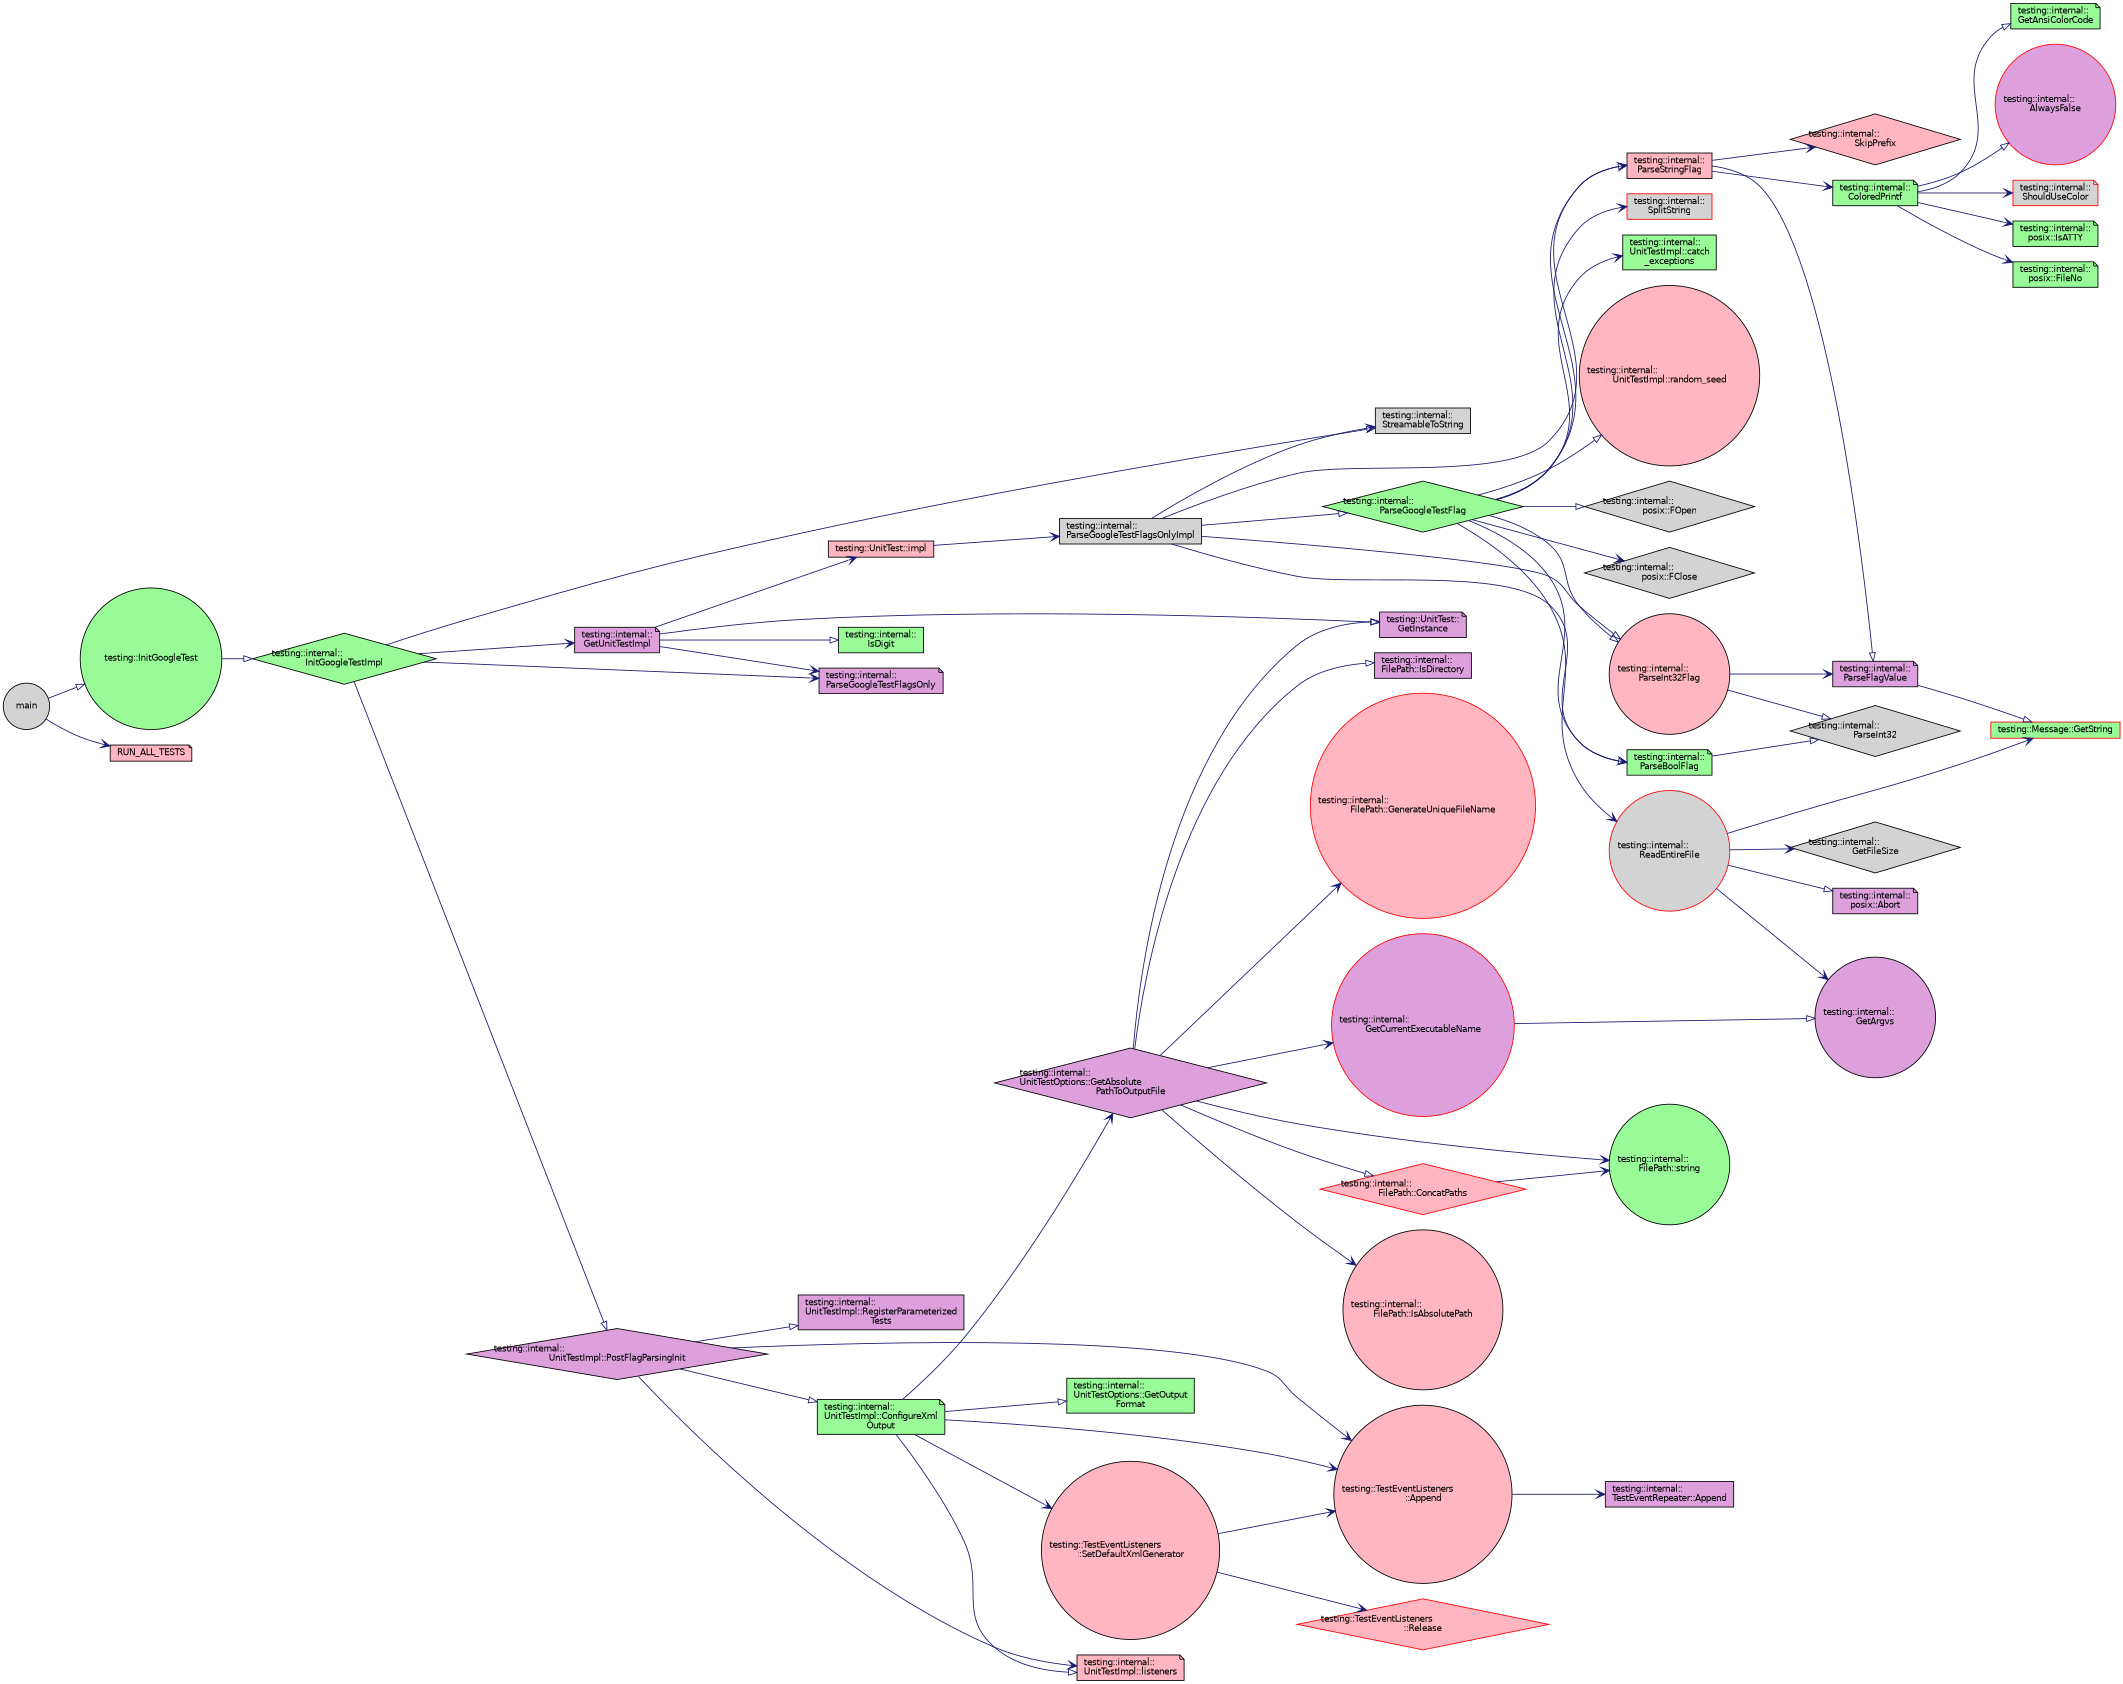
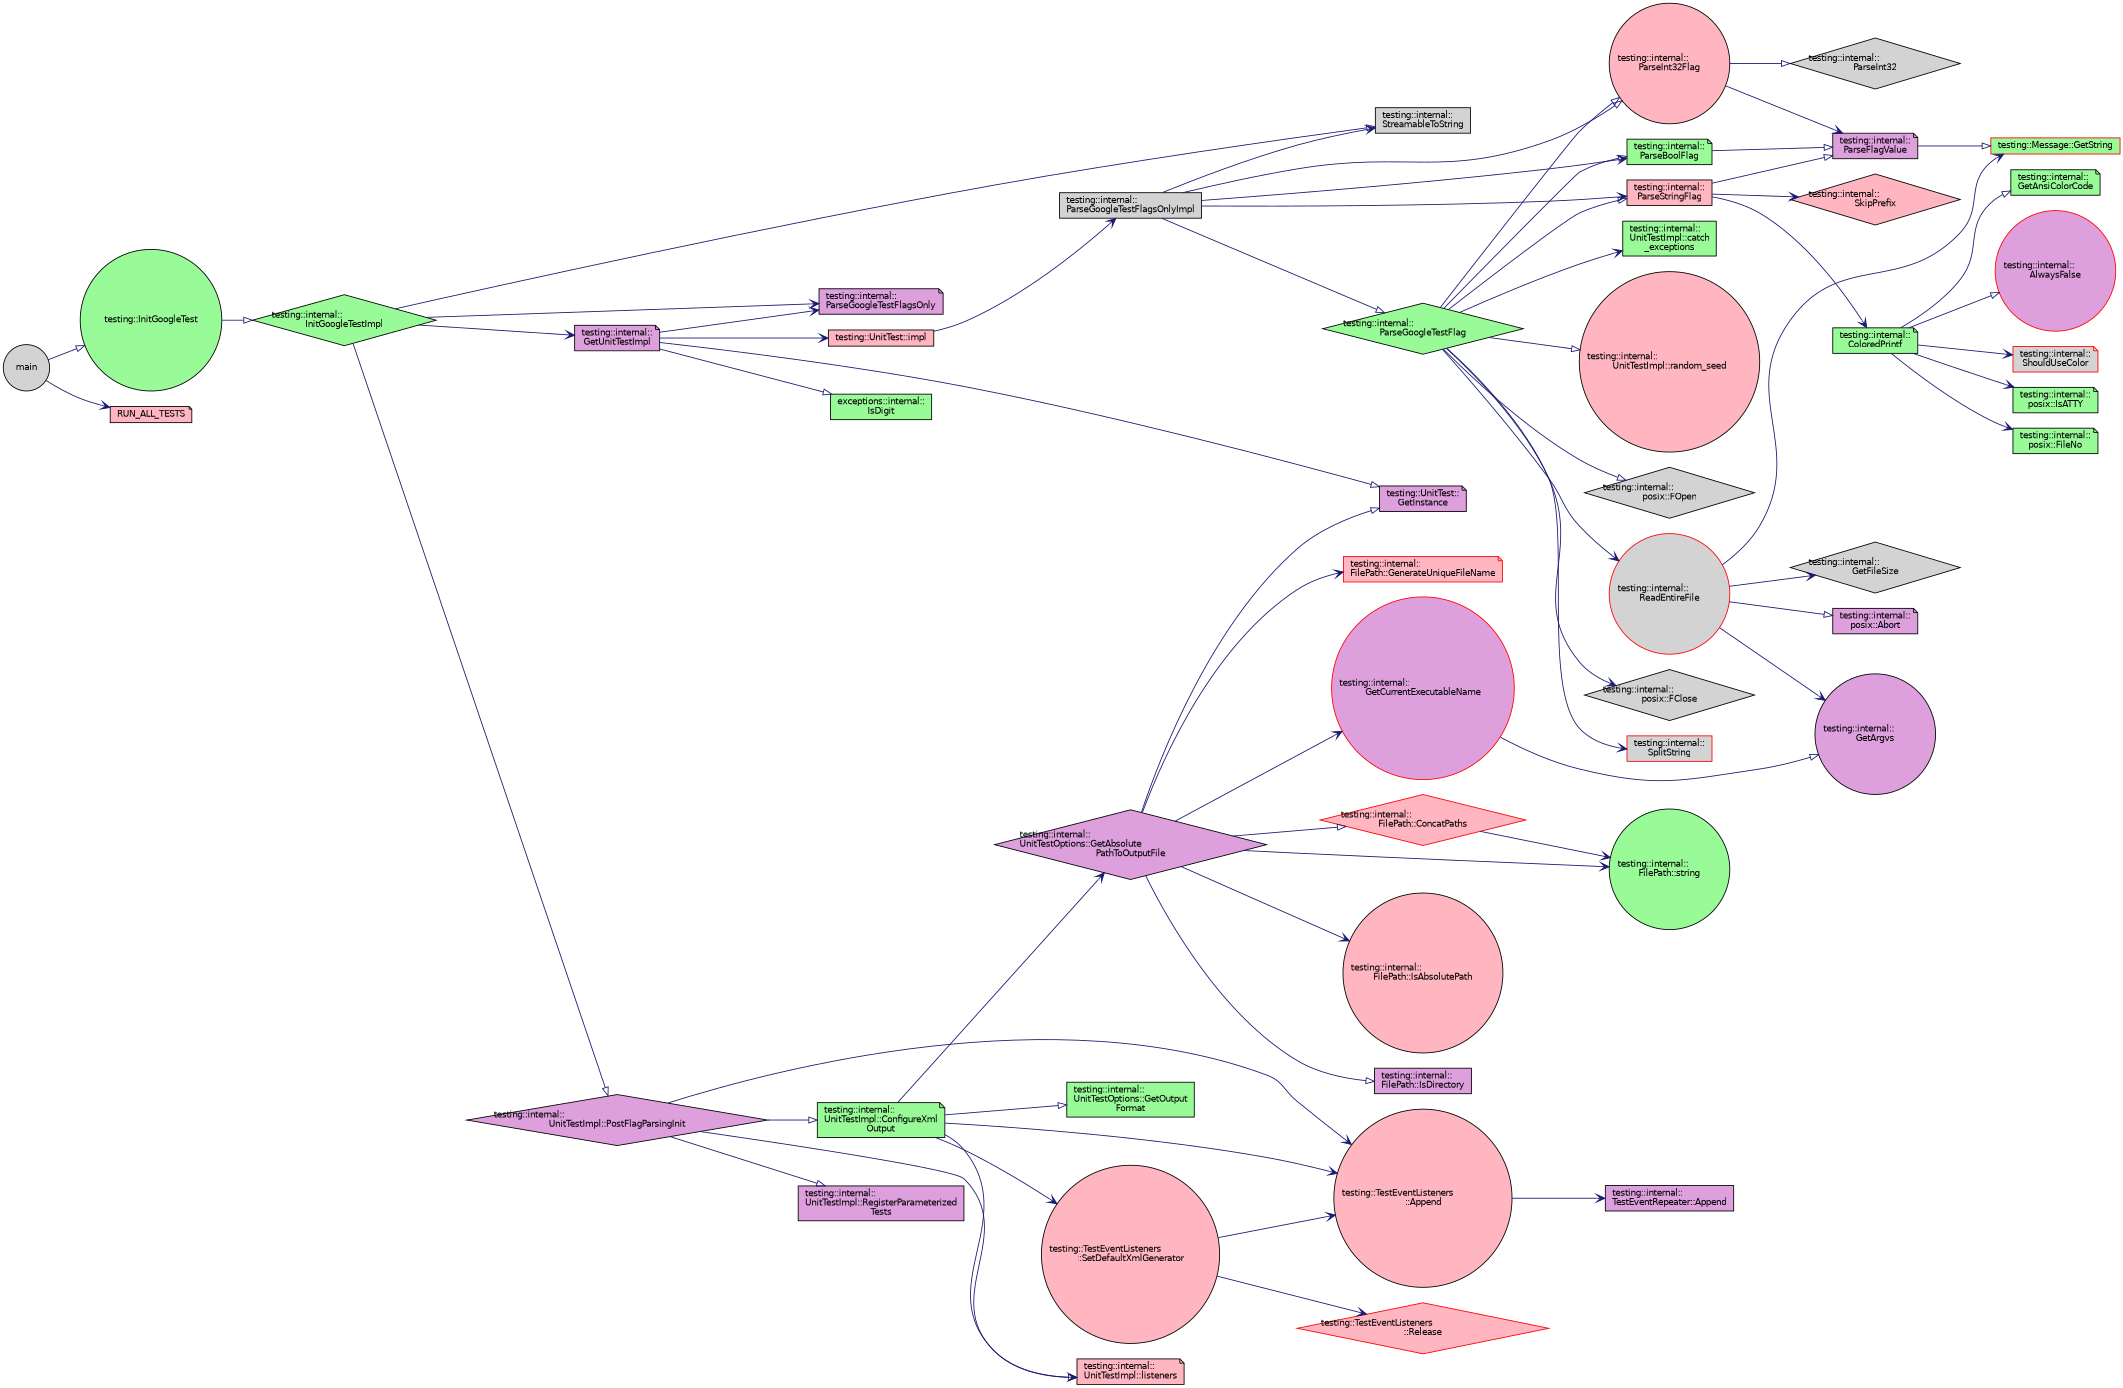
node "testing::internal:: IsDigit": label "testing::internal:: IsDigit" -> "exceptions::internal:: IsDigit"
edge "testing::internal:: ParseBoolFlag" -> "testing::internal:: ParseInt32": now "testing::internal:: ParseBoolFlag" -> "testing::internal:: ParseFlagValue"
node "testing::internal:: FilePath::GenerateUniqueFileName": shape circle -> note
